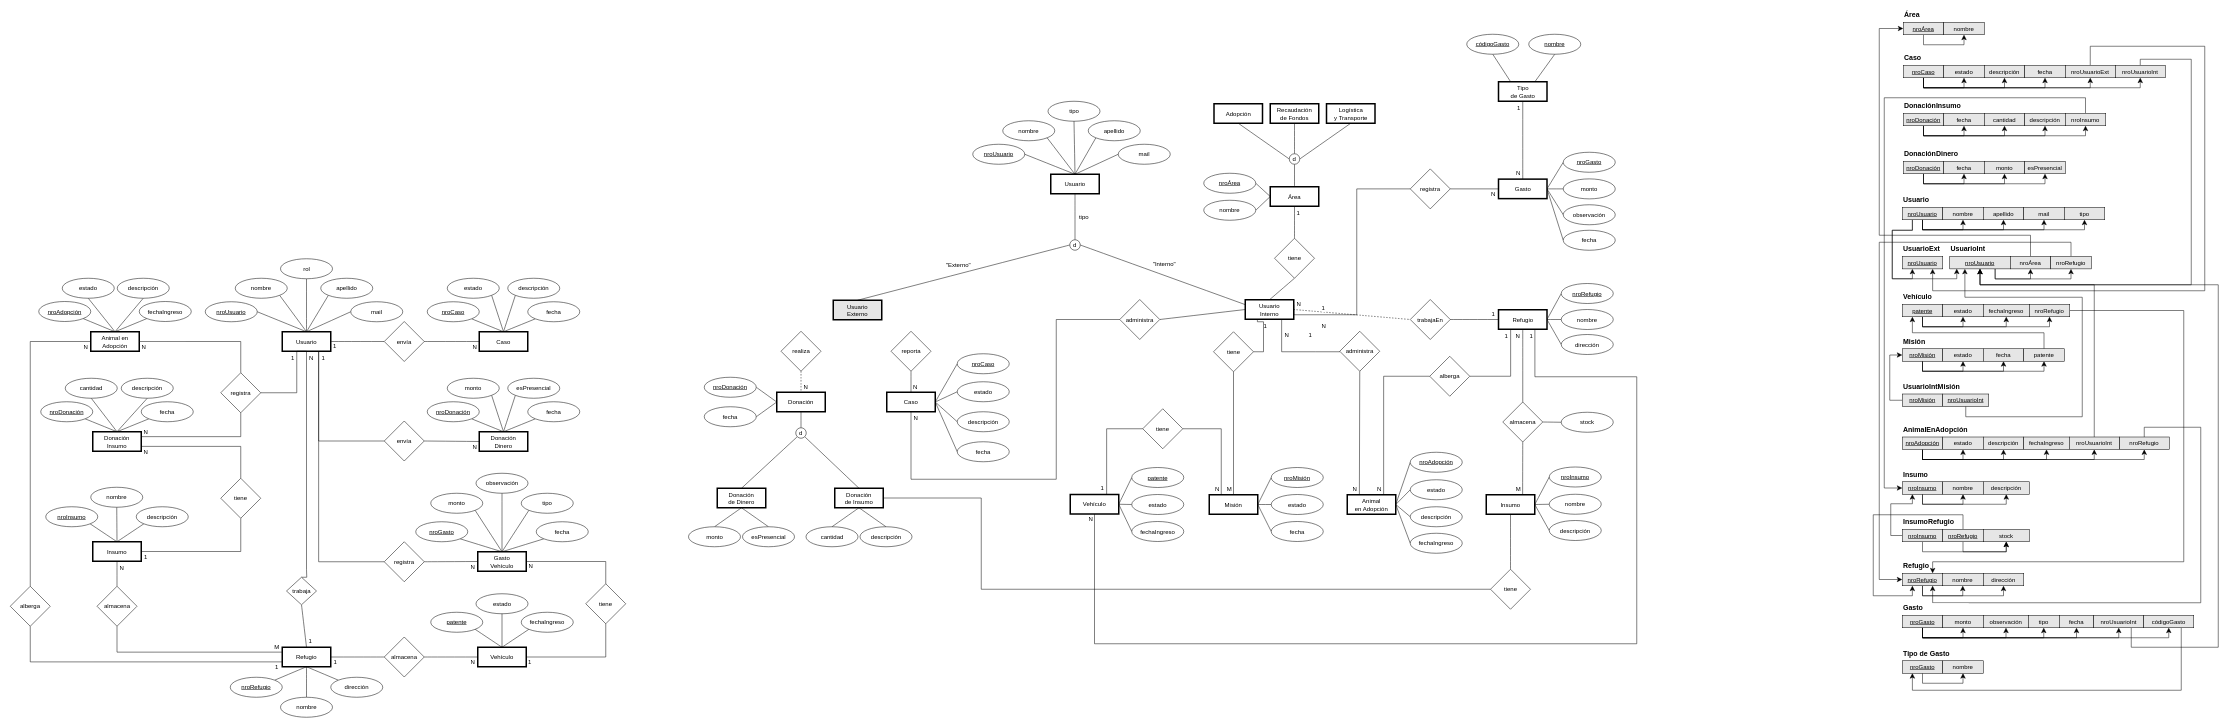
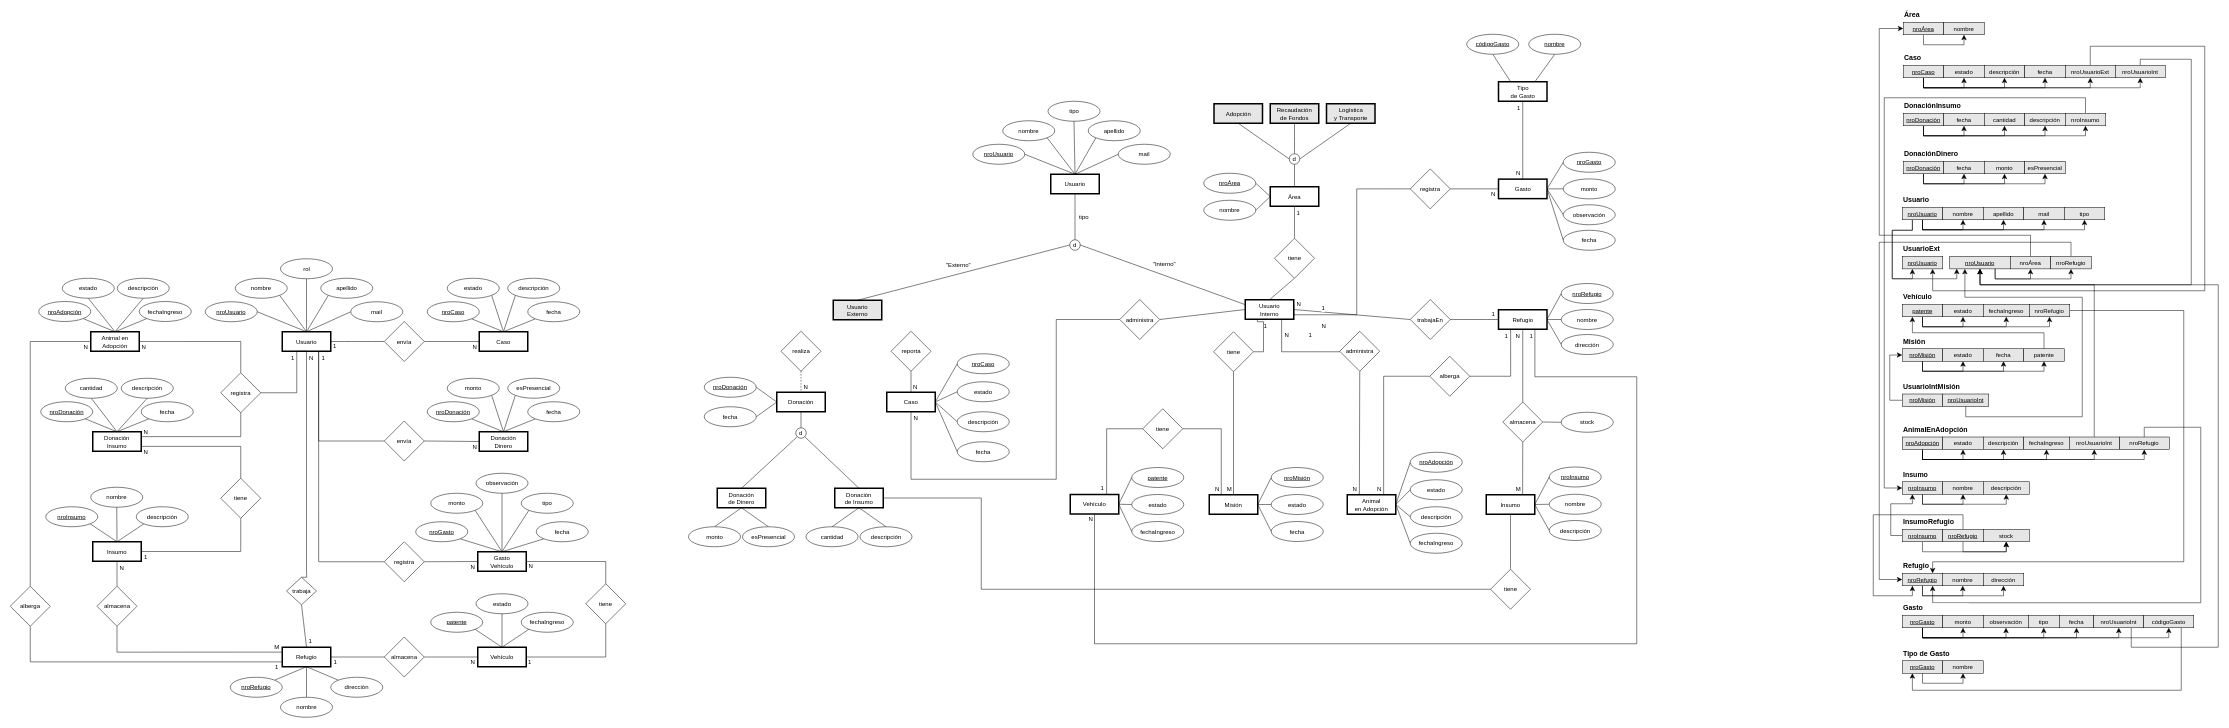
node "Adopción": fillcolor #ffffff -> #e6e6e6
node "Recaudación de Fondos": fillcolor #ffffff -> #e6e6e6
node "Logística y Transporte": fillcolor #ffffff -> #e6e6e6
node "UsuarioInt": removed
edge "Usuario Interno" -- "trabajaEn": style dashed -> solid
